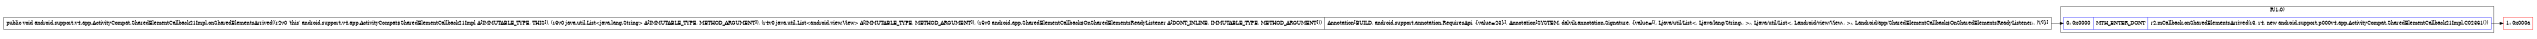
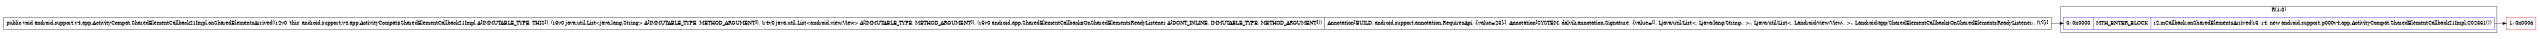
node "0: 0x0000": text "MTH_ENTER_DONT" -> "MTH_ENTER_BLOCK"
